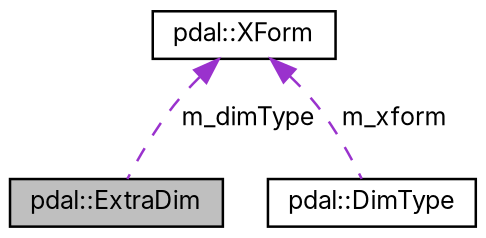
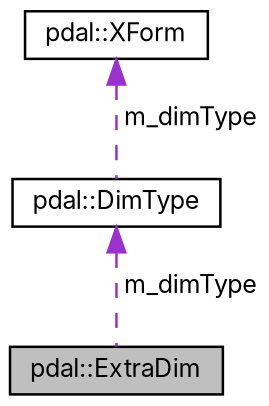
edge "pdal::DimType" -> "pdal::XForm": label " m_xform" -> " m_dimType"
edge "pdal::ExtraDim" -> "pdal::XForm": now "pdal::ExtraDim" -> "pdal::DimType"
